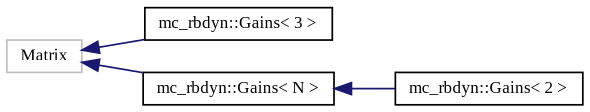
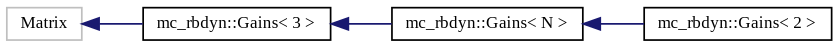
edge "mc_rbdyn::Gains< N >" -> "Matrix": now "mc_rbdyn::Gains< N >" -> "mc_rbdyn::Gains< 3 >"
